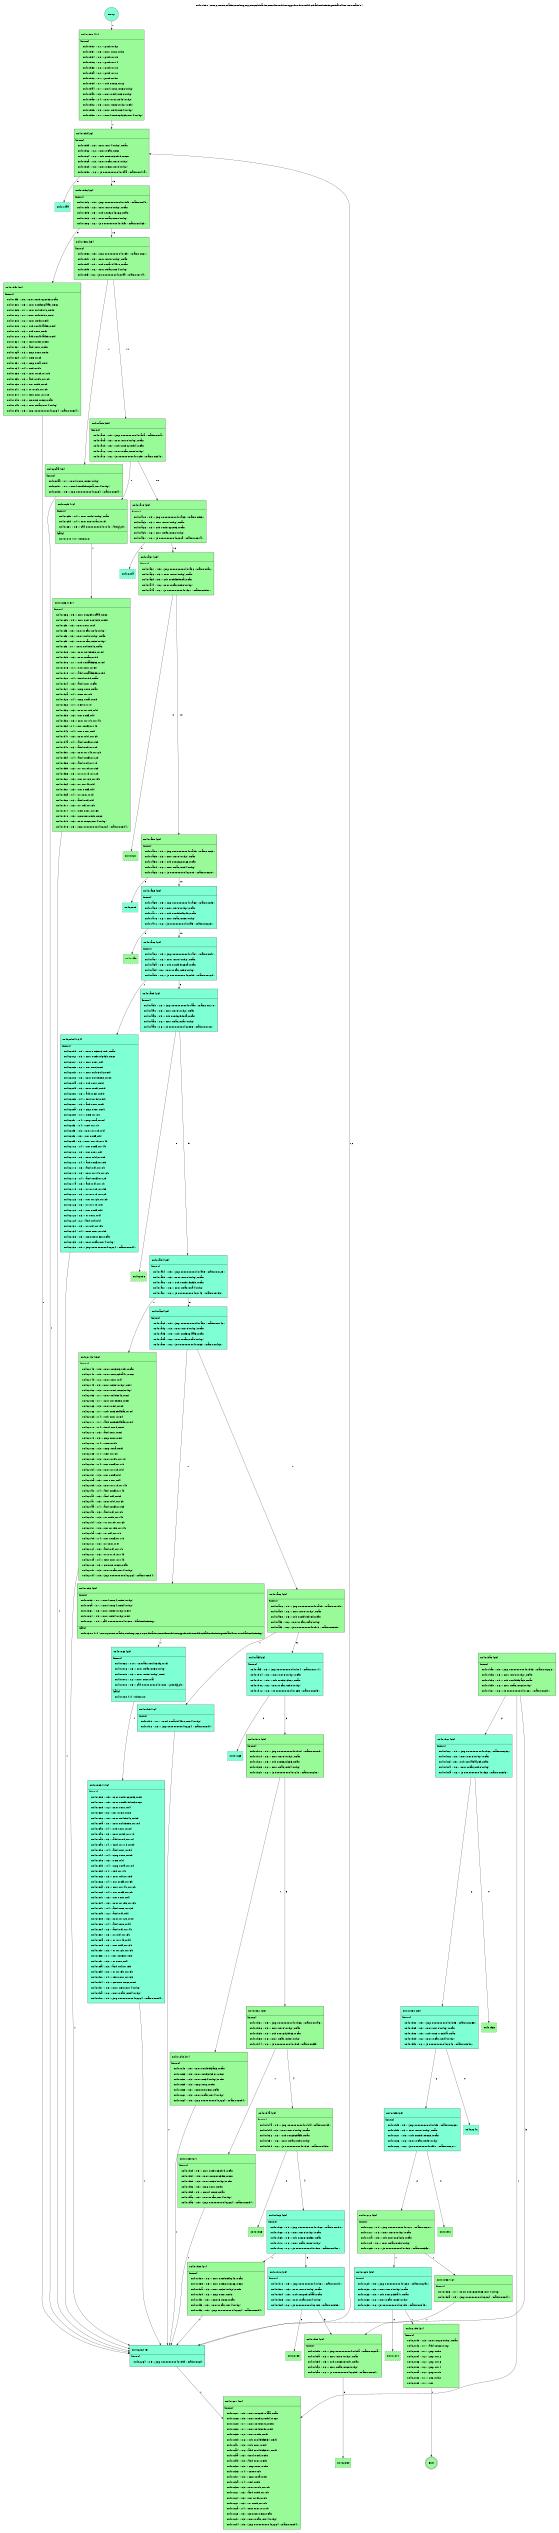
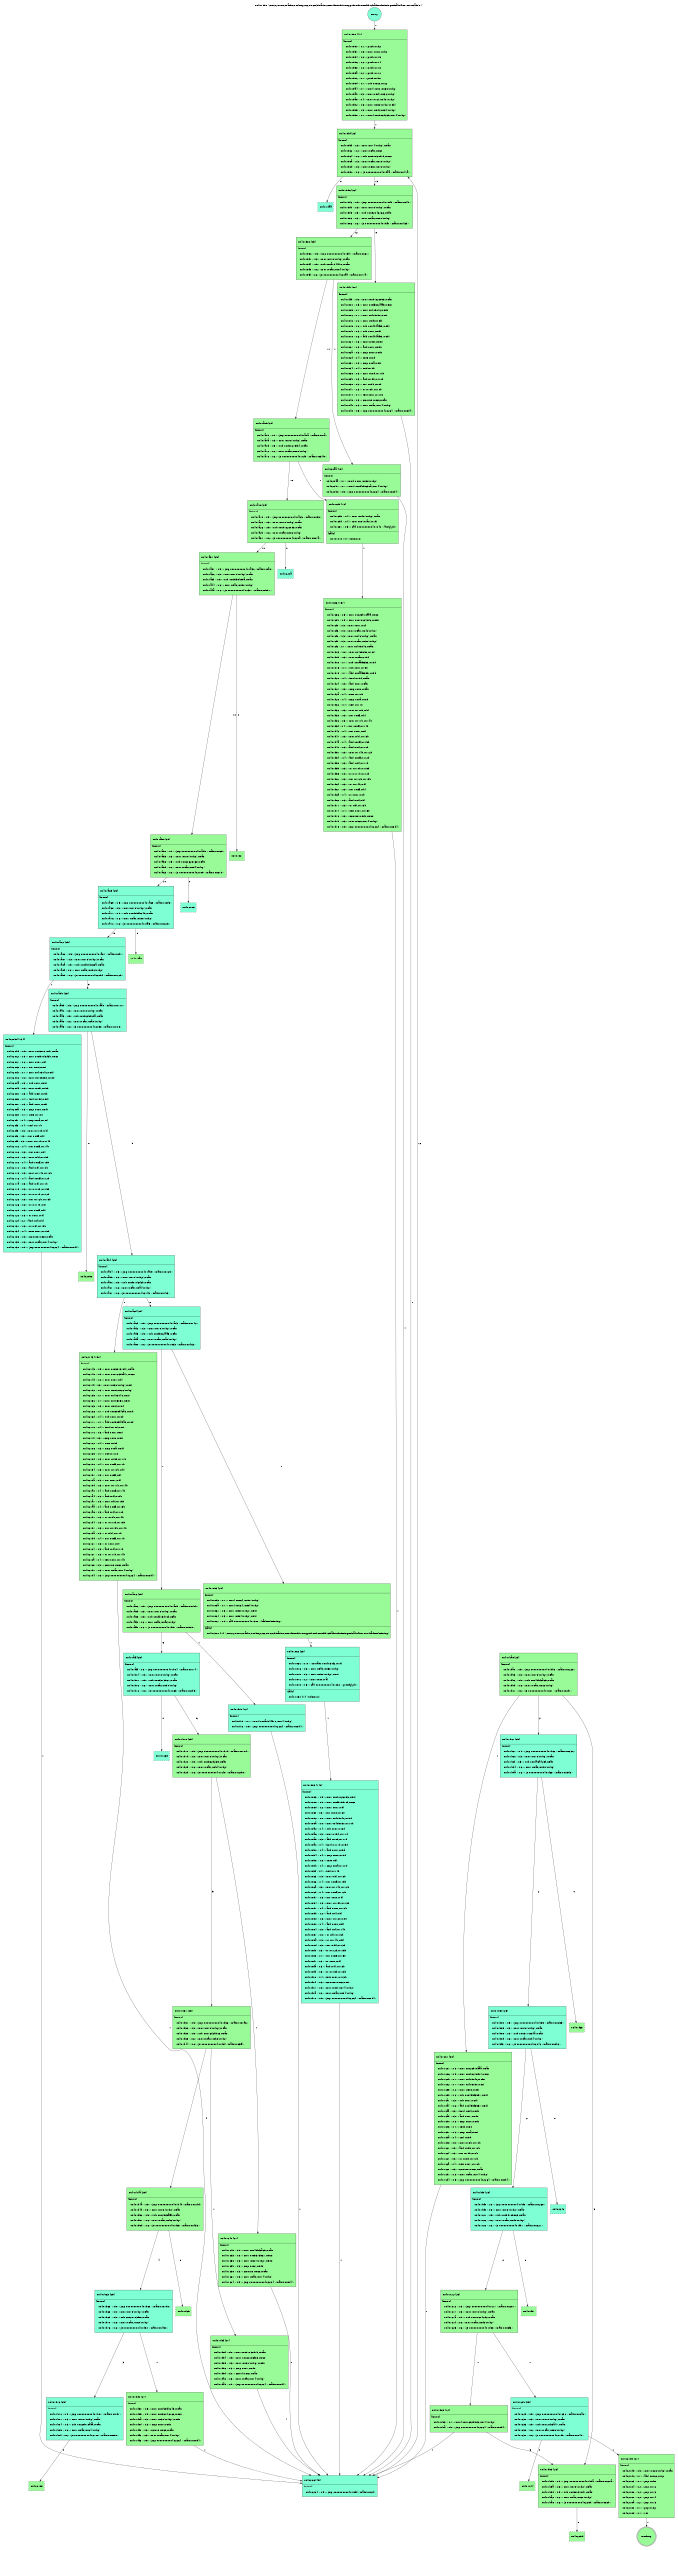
edge "0x401b7c [25]" -> "0x401b95 [25]": now "0x401d83 [12]" -> "0x401b95 [25]"
edge "0x402264 [5]" -> "0x401c81 [88]": reversed
node "Exit": label "Exit" -> "Desktop"
